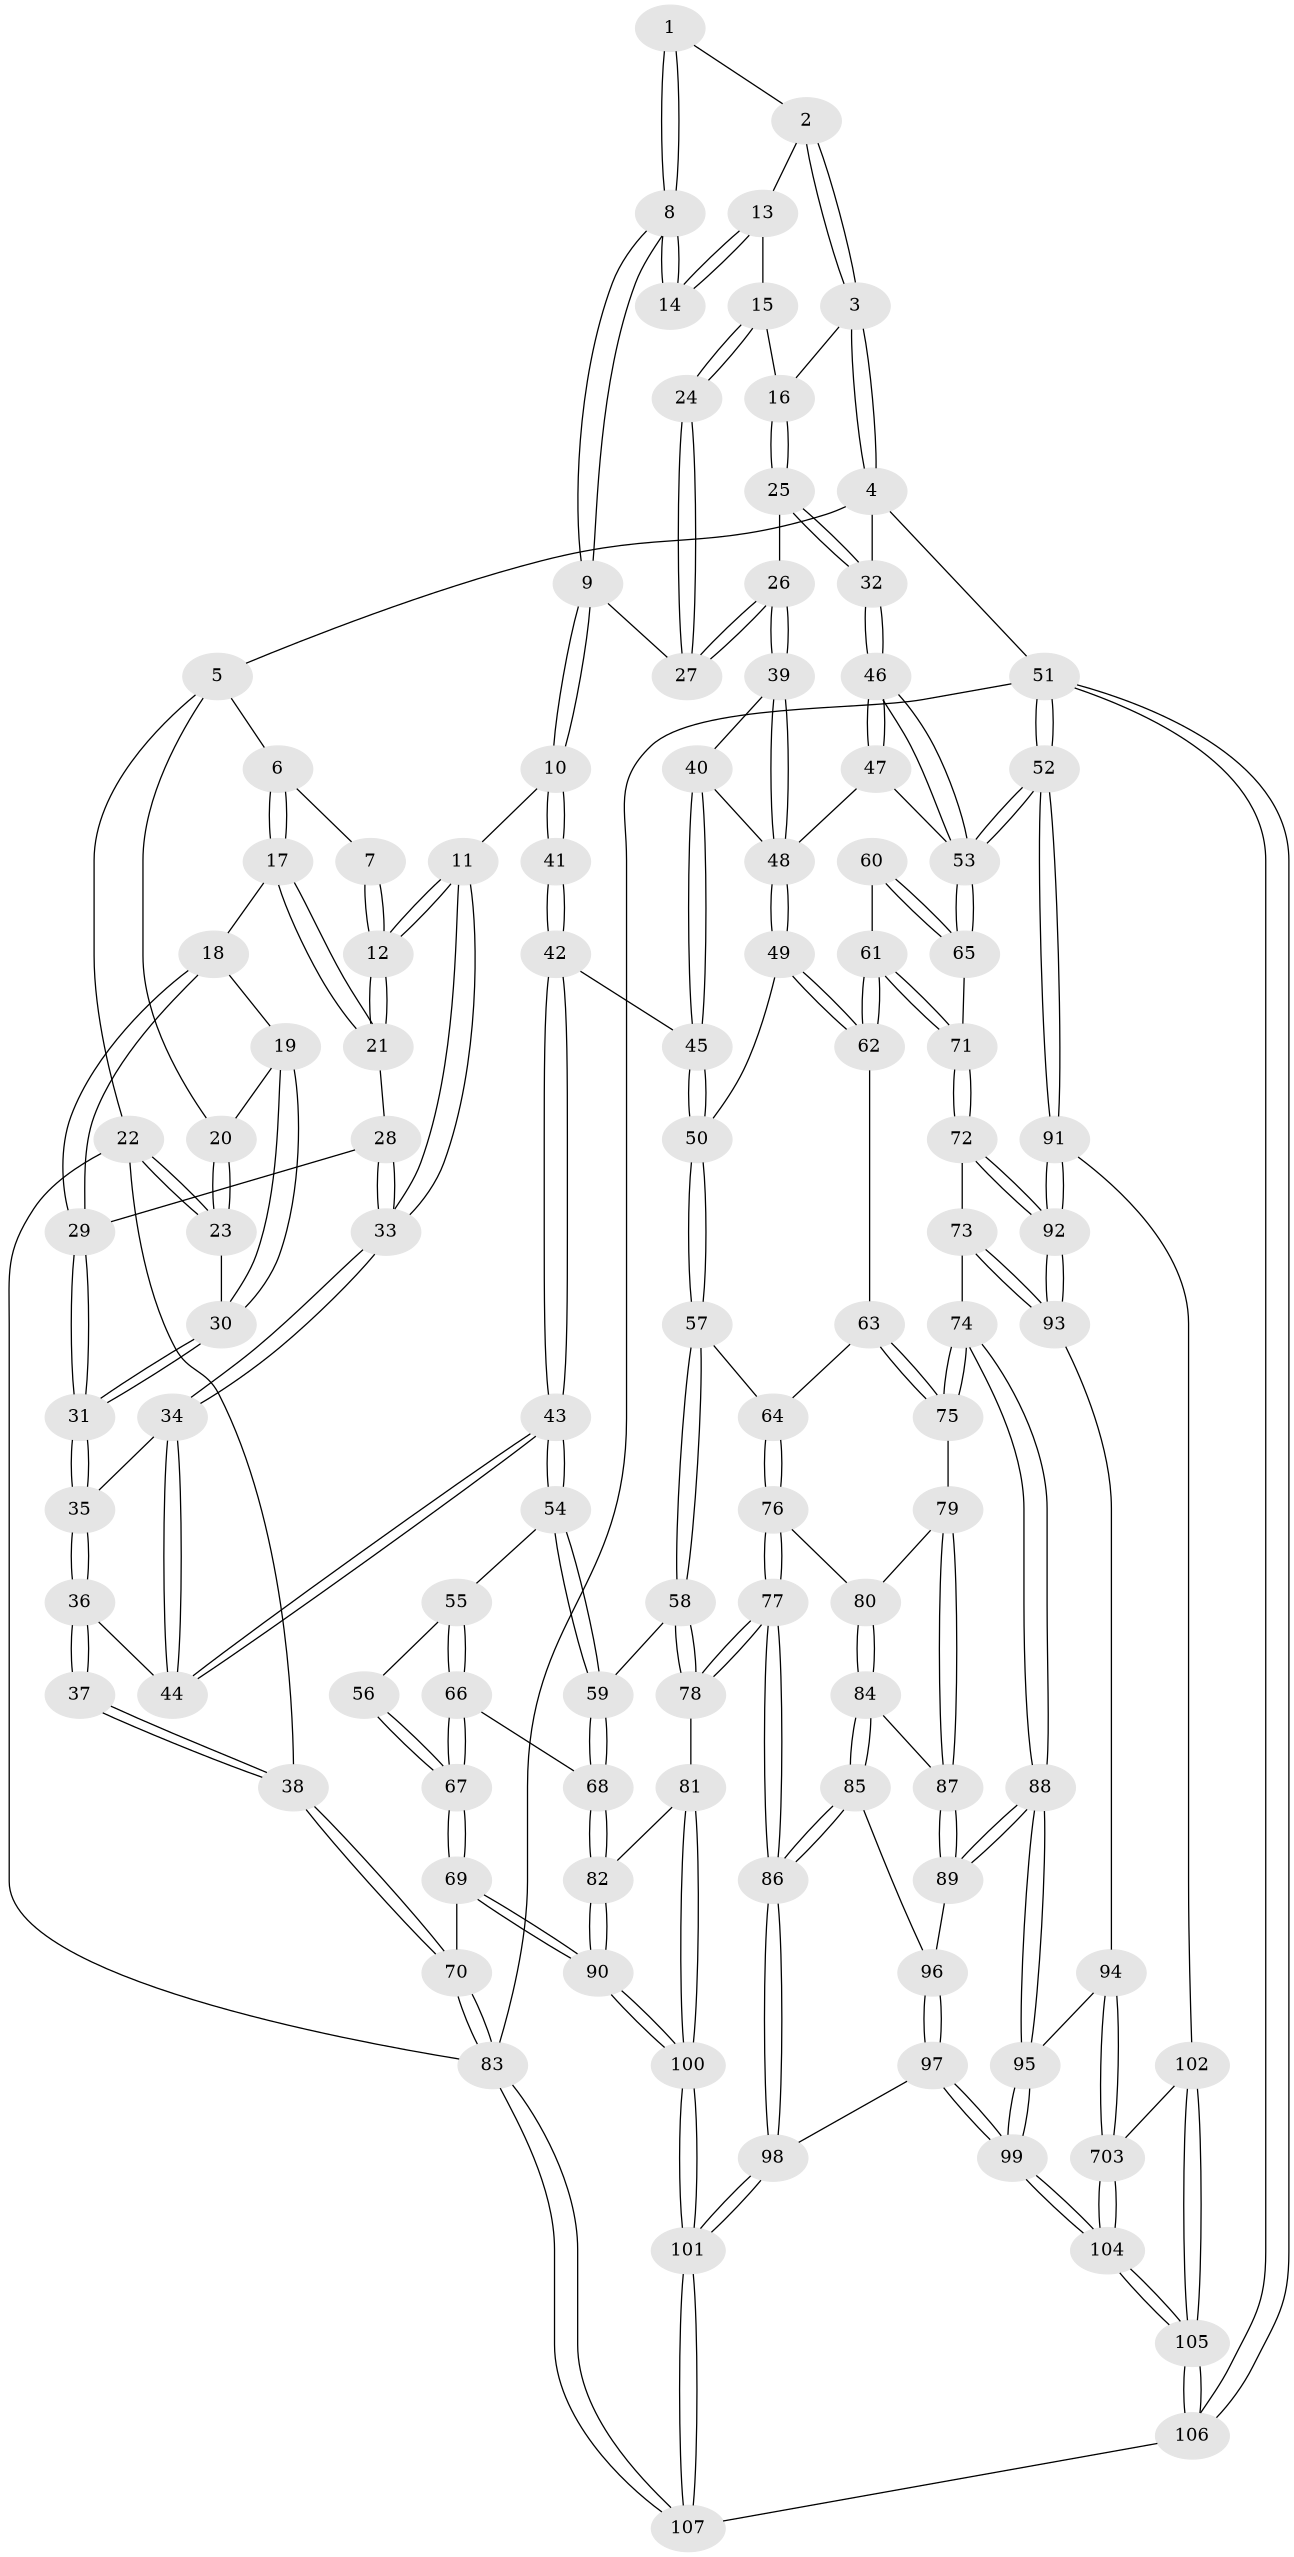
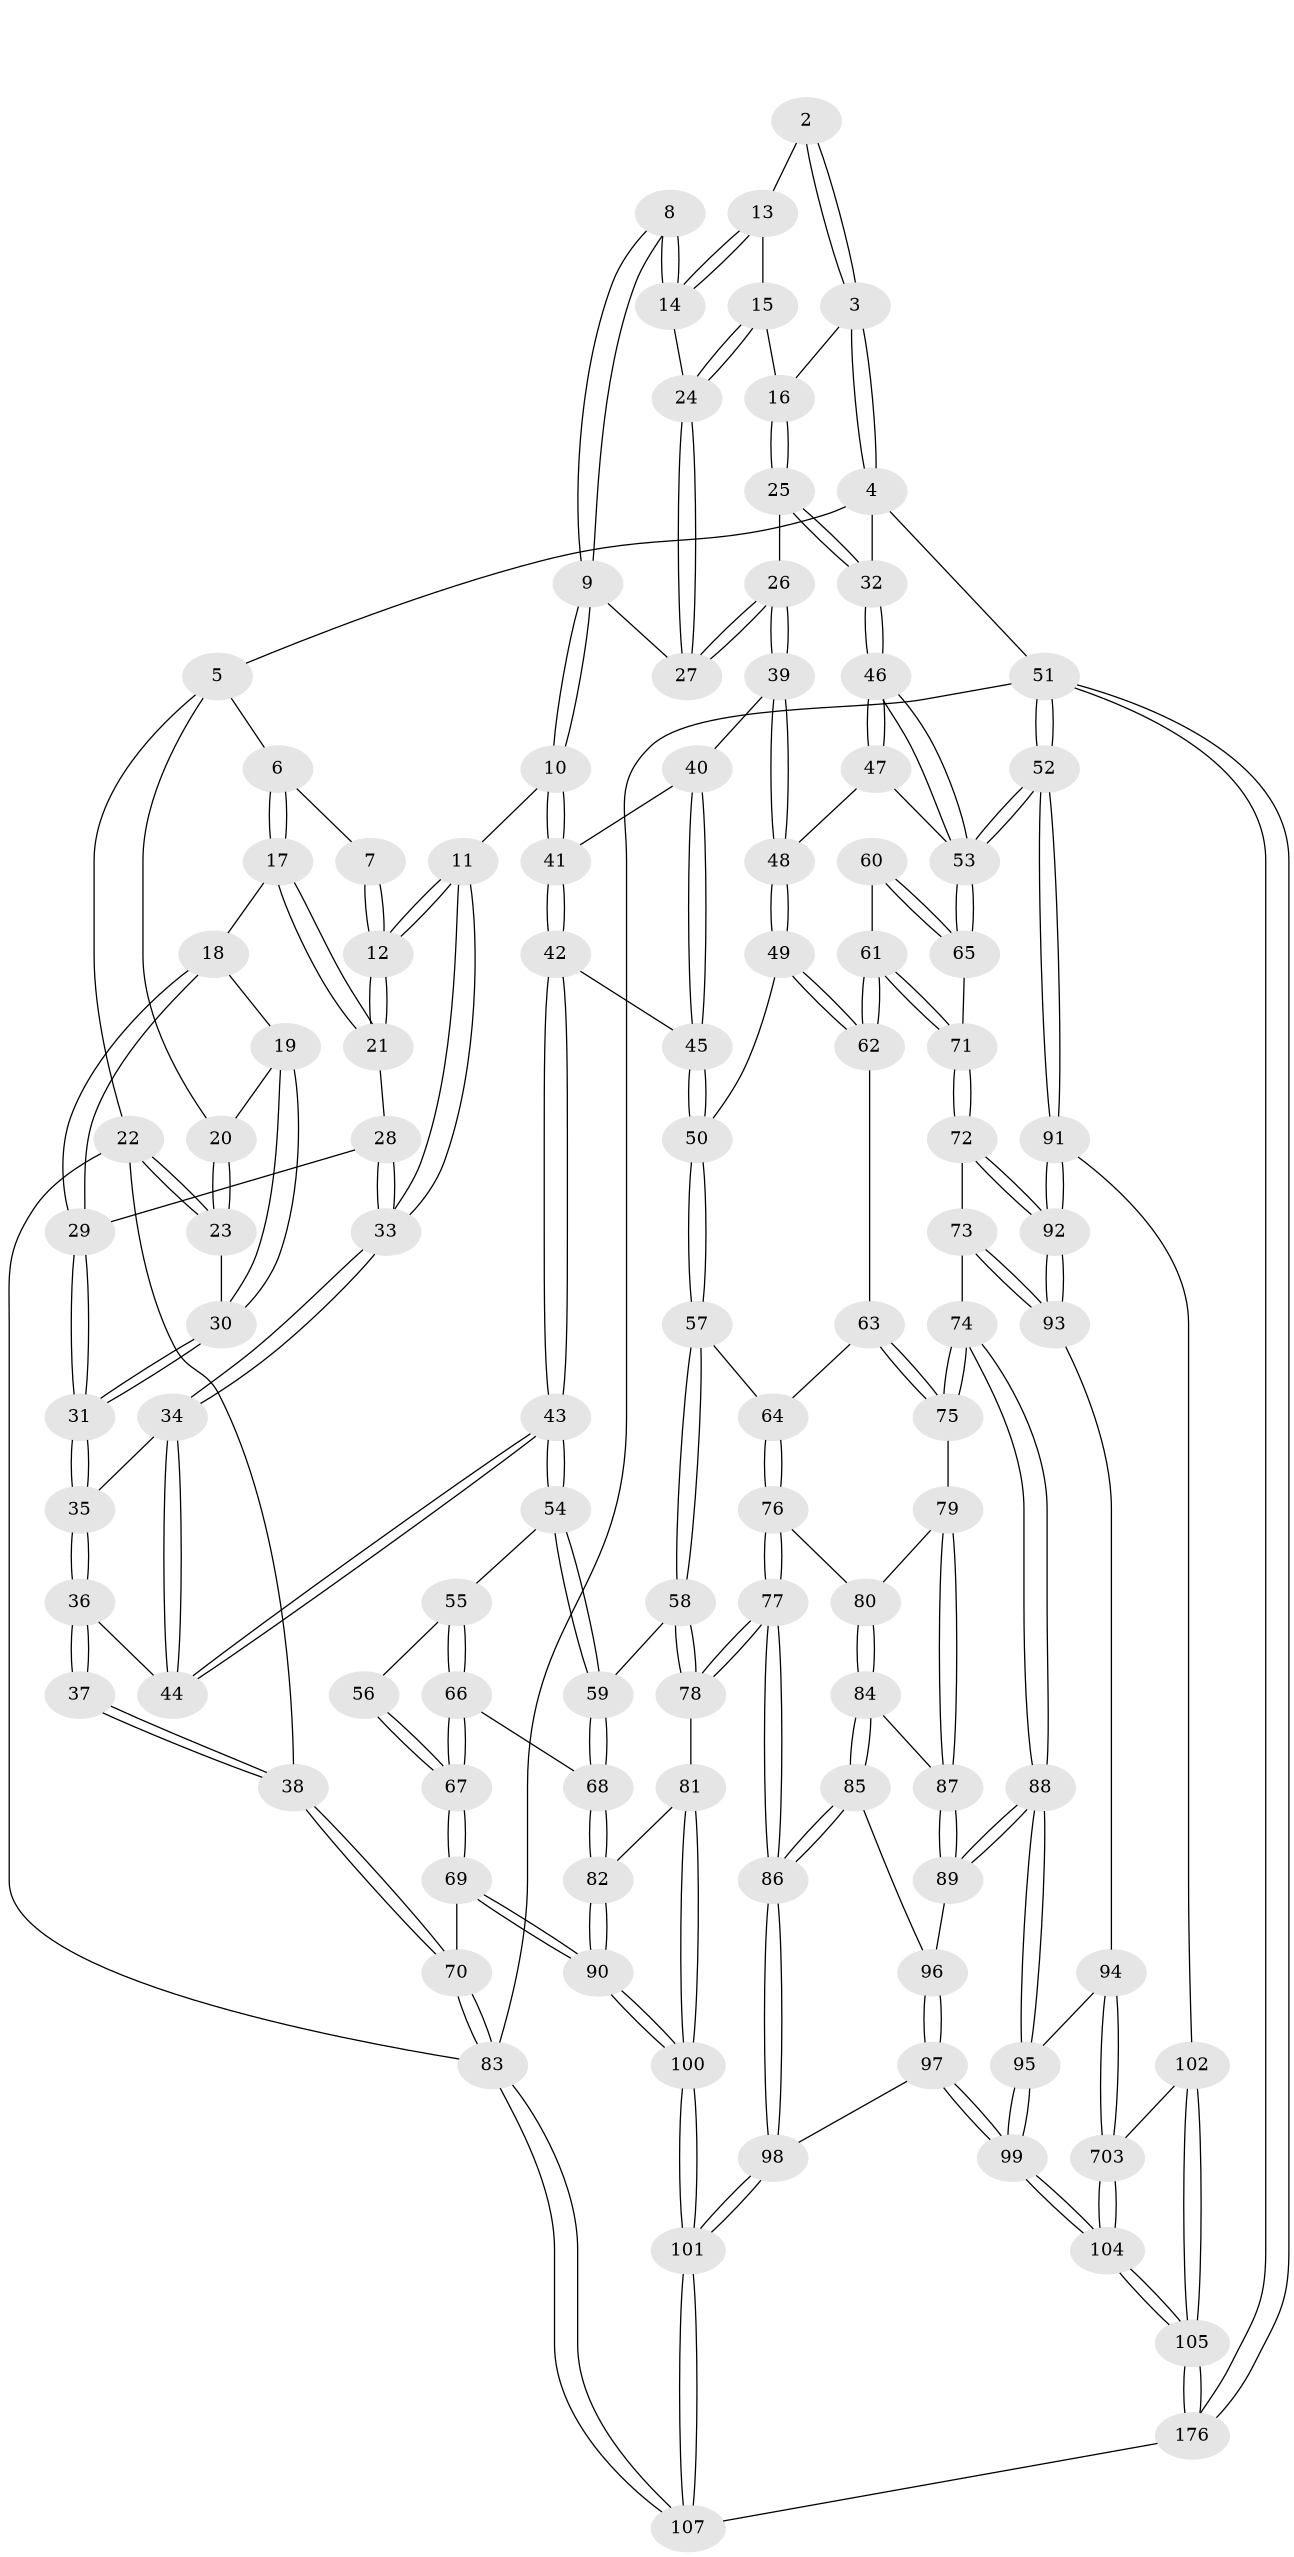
node "1": removed
edge "14" -- "24": added
edge "40" -- "48": now "40" -- "41"
node "106": label "106" -> "176"
